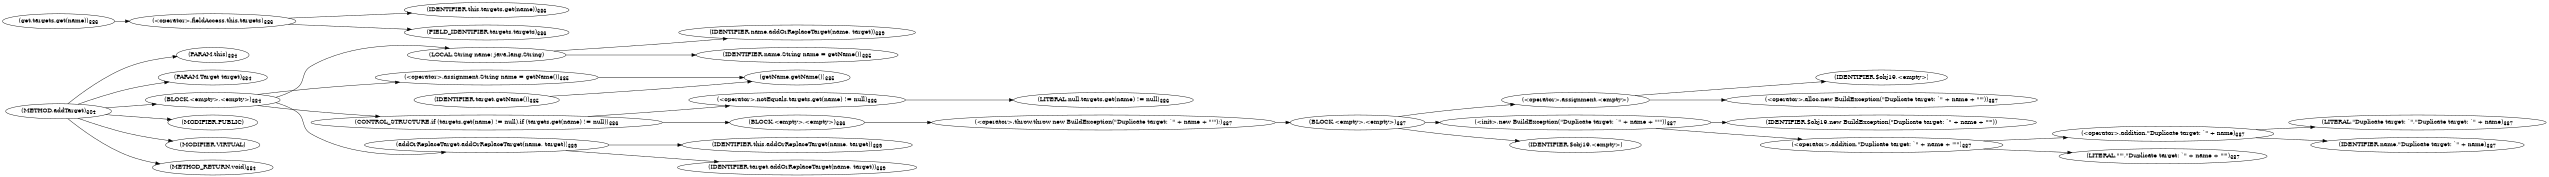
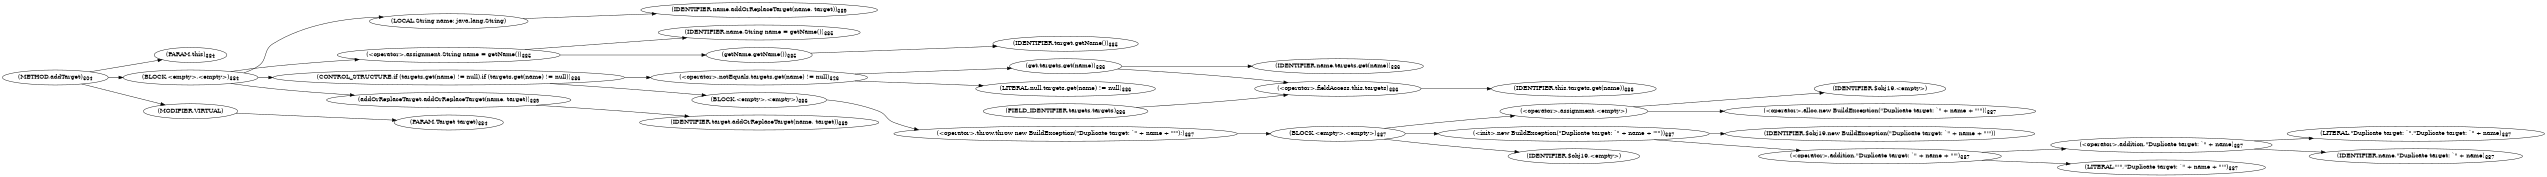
edge "(<operator>.fieldAccess,this.targets)" -> "(FIELD_IDENTIFIER,targets,targets)": reversed
edge "(LOCAL,String name: java.lang.String)" -> "(IDENTIFIER,name,String name = getName())": now "(<operator>.assignment,String name = getName())" -> "(IDENTIFIER,name,String name = getName())"
node "(IDENTIFIER,name,targets.get(name))": added
edge "(<operator>.notEquals,targets.get(name) != null)" -> "(get,targets.get(name))": added
edge "(IDENTIFIER,target,getName())" -> "(getName,getName())": reversed
edge "(METHOD,addTarget)" -> "(PARAM,Target target)": now "(MODIFIER,VIRTUAL)" -> "(PARAM,Target target)"
node "(<operator>.notEquals,targets.get(name) != null)": text "386" -> "326"
node "(MODIFIER,PUBLIC)": removed
node "(IDENTIFIER,this,addOrReplaceTarget(name, target))": removed
node "(METHOD_RETURN,void)": removed
